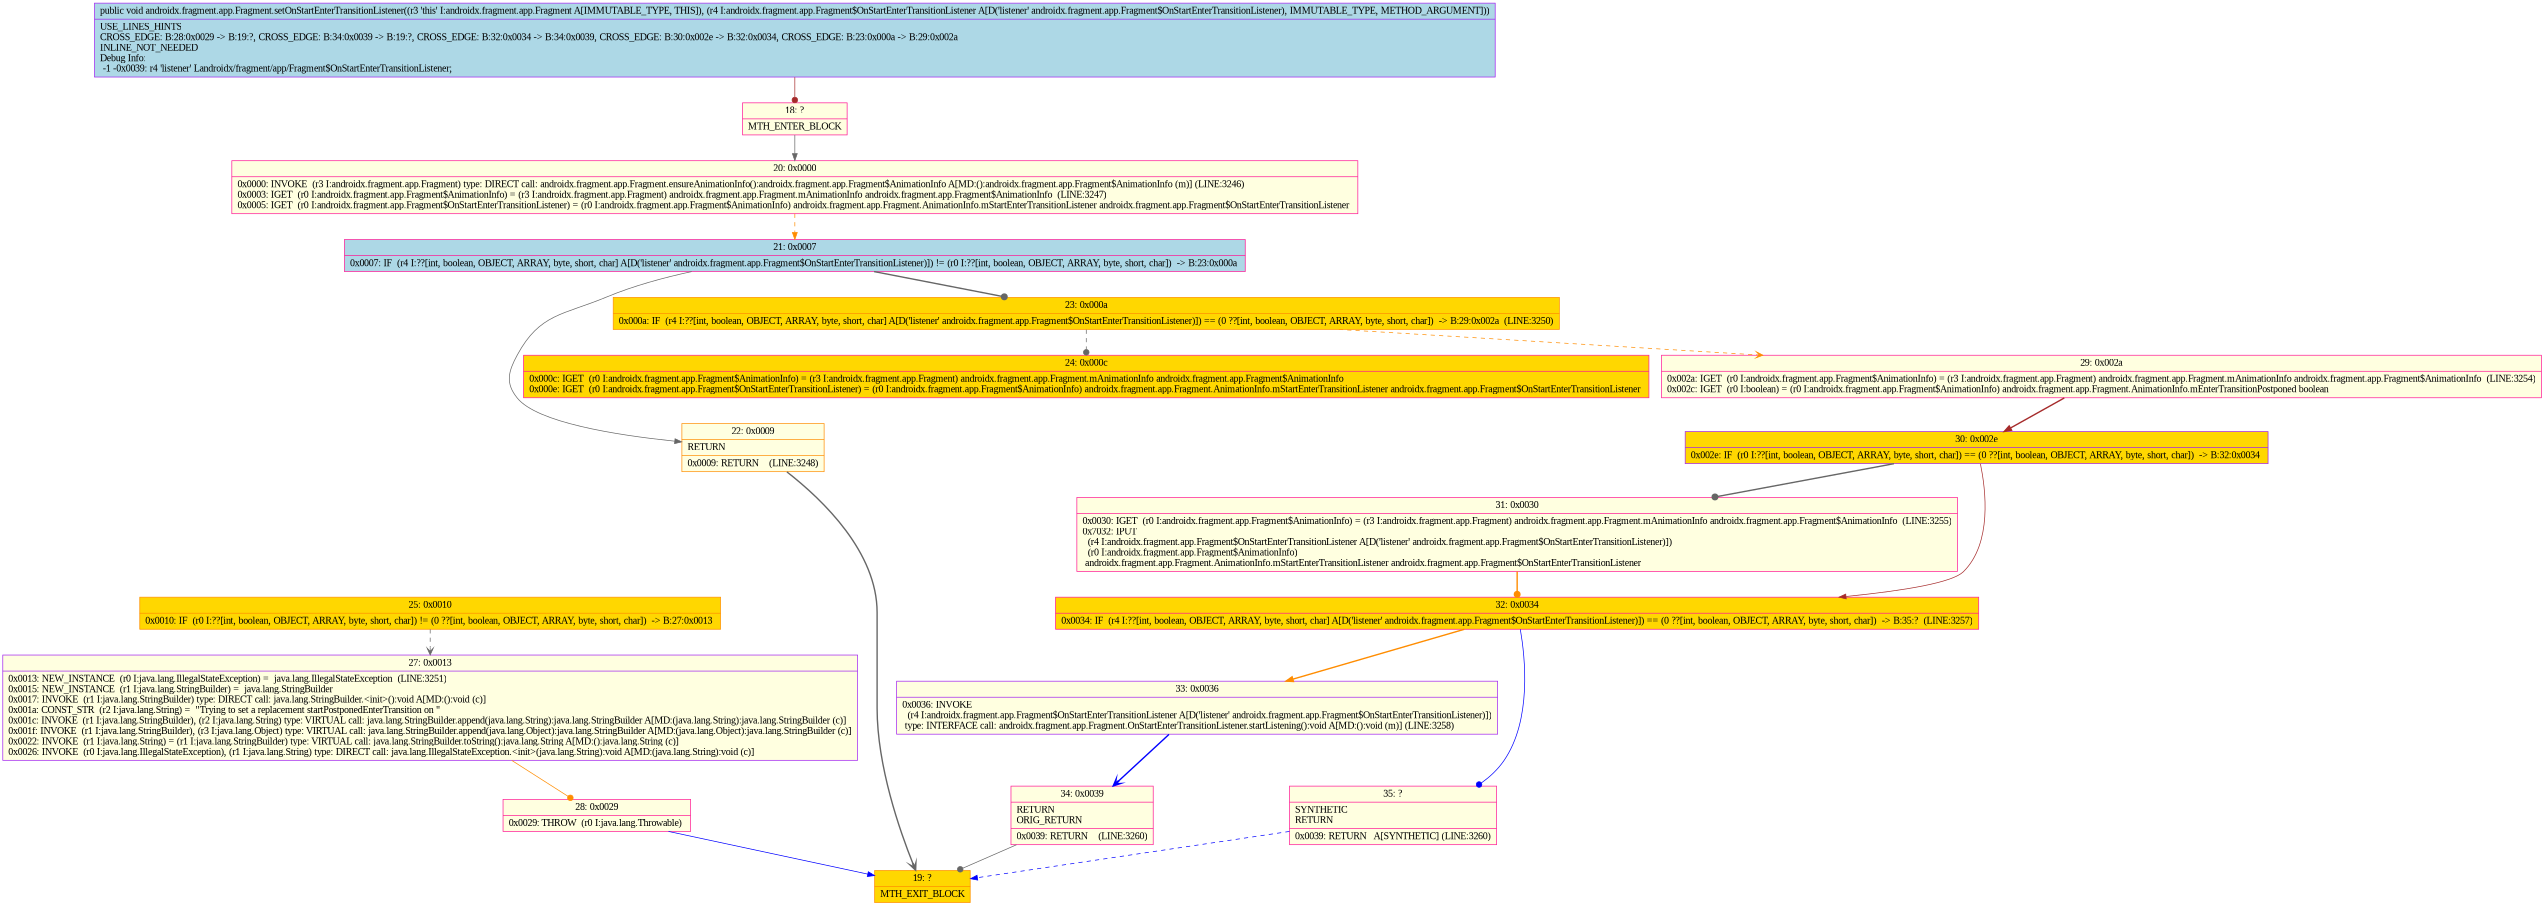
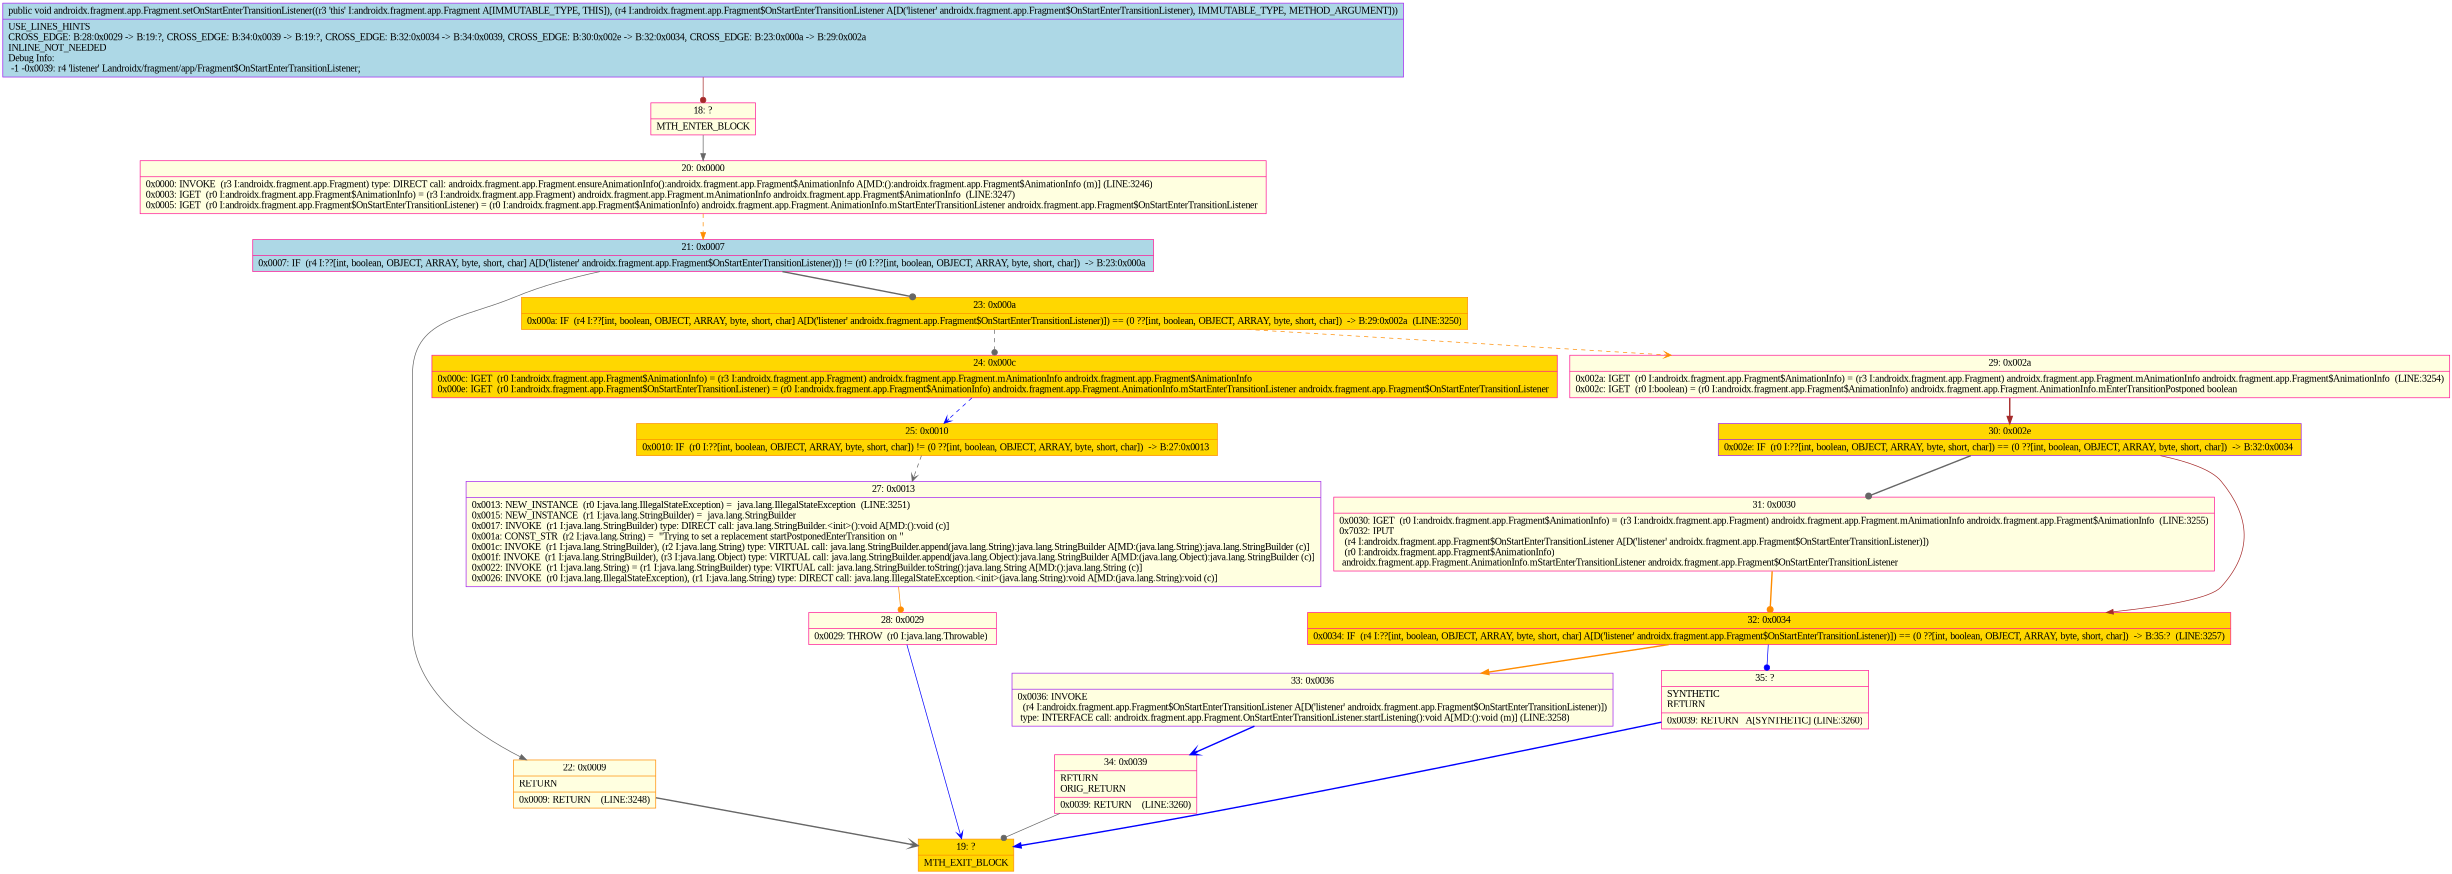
edge "24: 0x000c" -> "25: 0x0010": added
edge "28: 0x0029" -> "19: ?": arrowhead normal -> vee
edge "35: ?" -> "19: ?": style dashed -> bold
